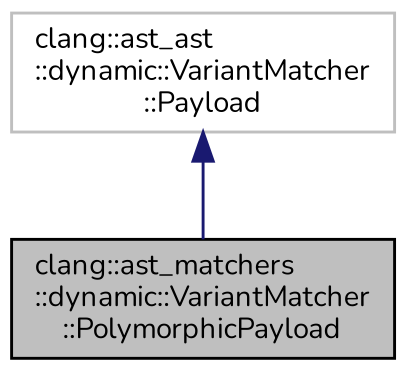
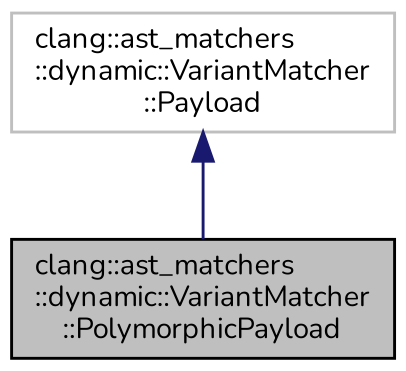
node "clang::ast_ast ::dynamic::VariantMatcher ::Payload": label "clang::ast_ast ::dynamic::VariantMatcher ::Payload" -> "clang::ast_matchers ::dynamic::VariantMatcher ::Payload"
